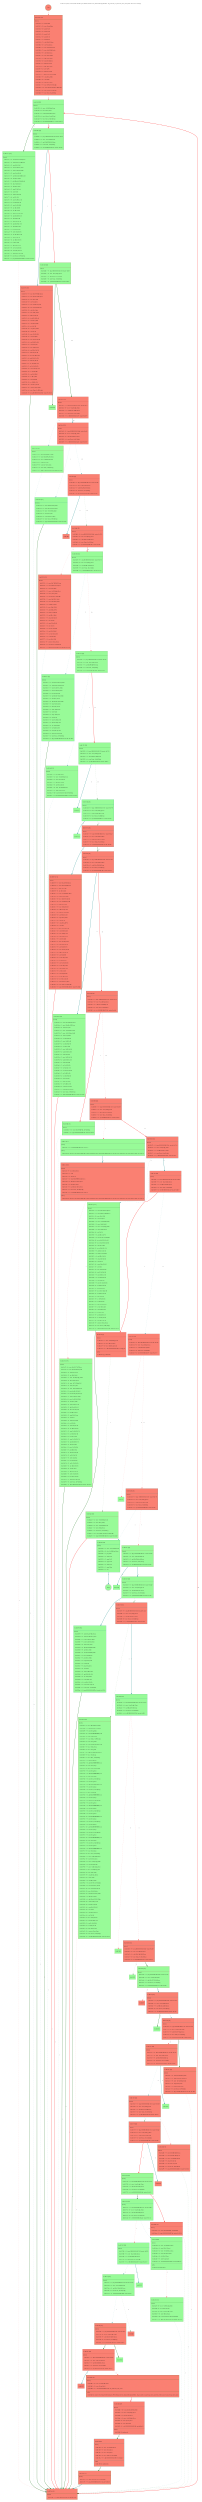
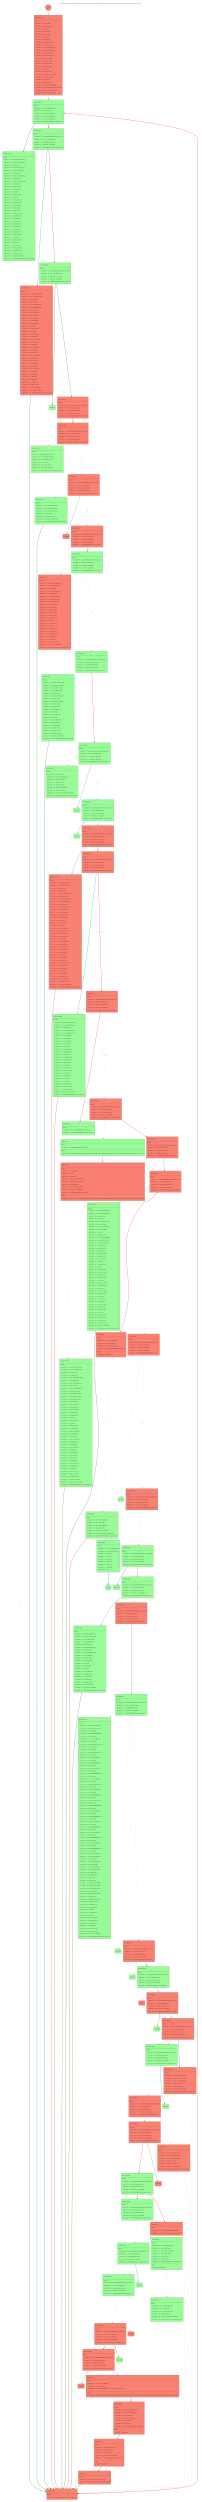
node "0x401727 [28]": fillcolor salmon -> palegreen
